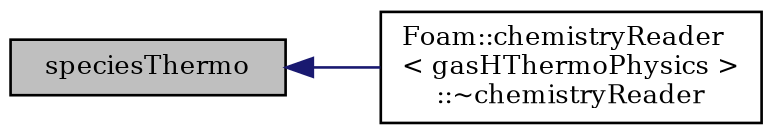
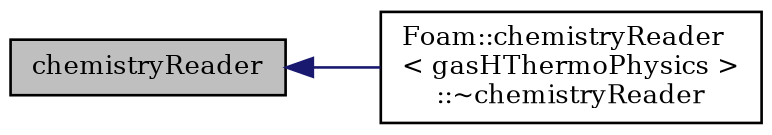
node "speciesThermo": label "speciesThermo" -> "chemistryReader"
